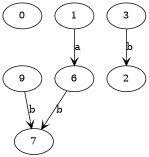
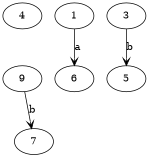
node "0": label "0" -> "4"
node "2": label "2" -> "5"
edge "6" -> "7": removed, label "b"
